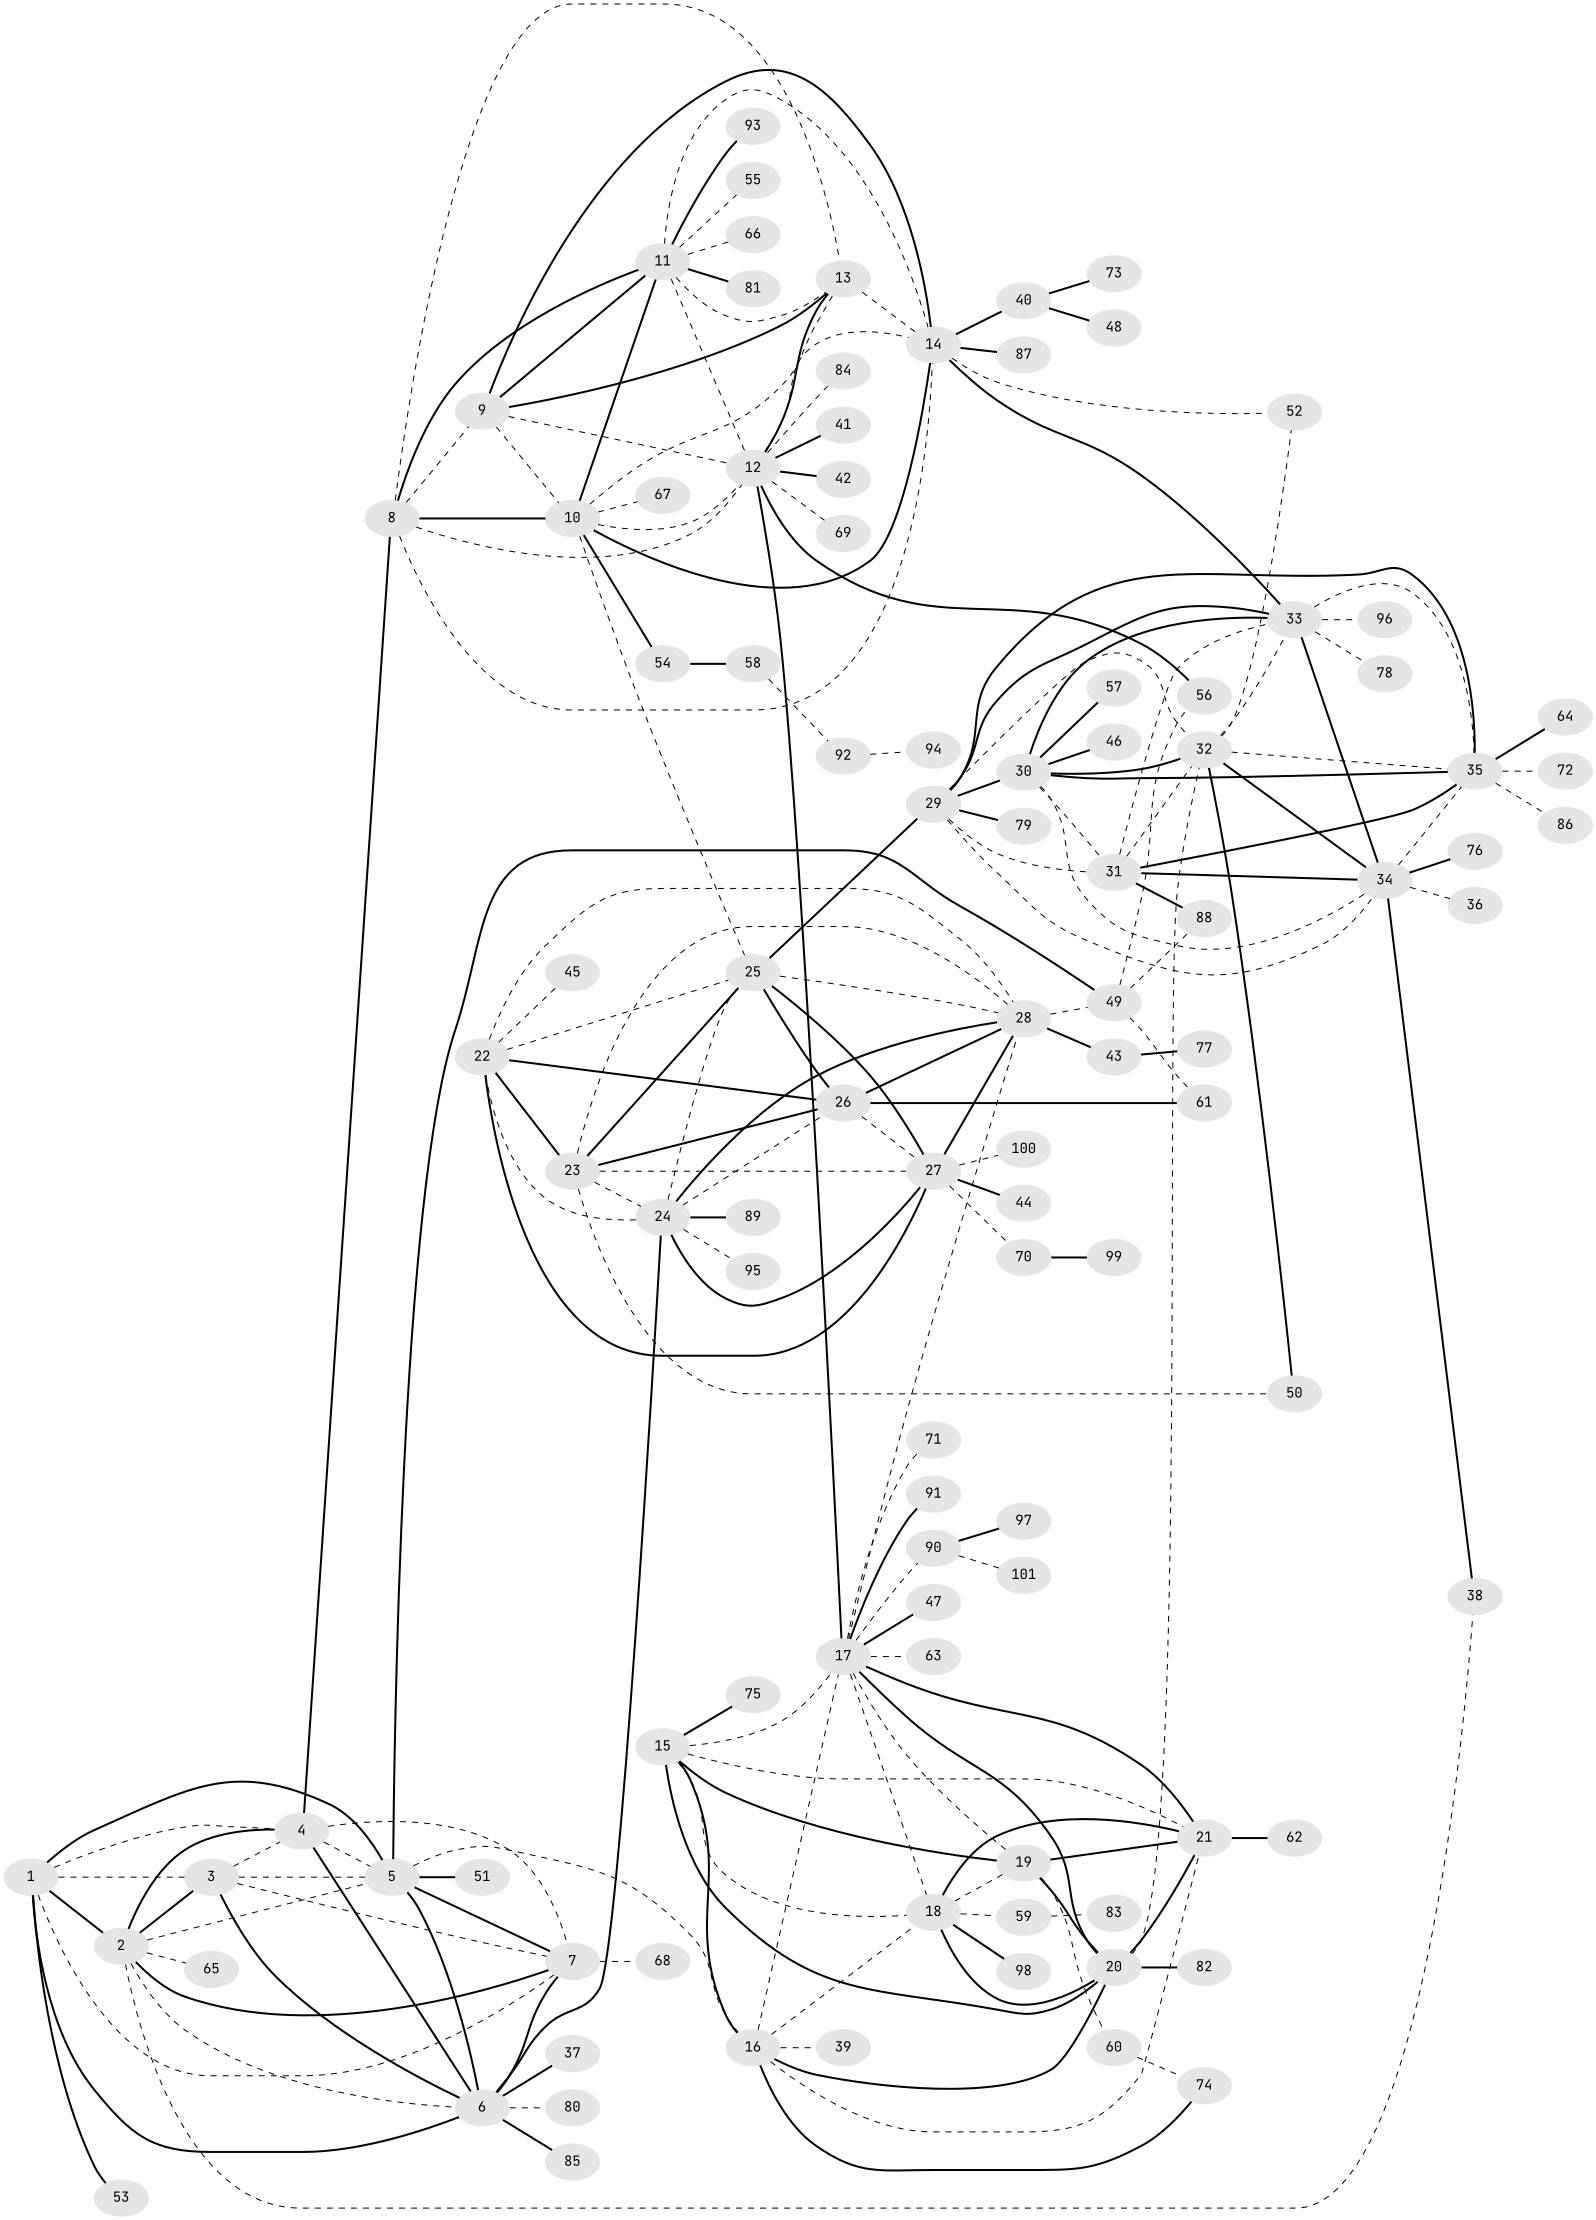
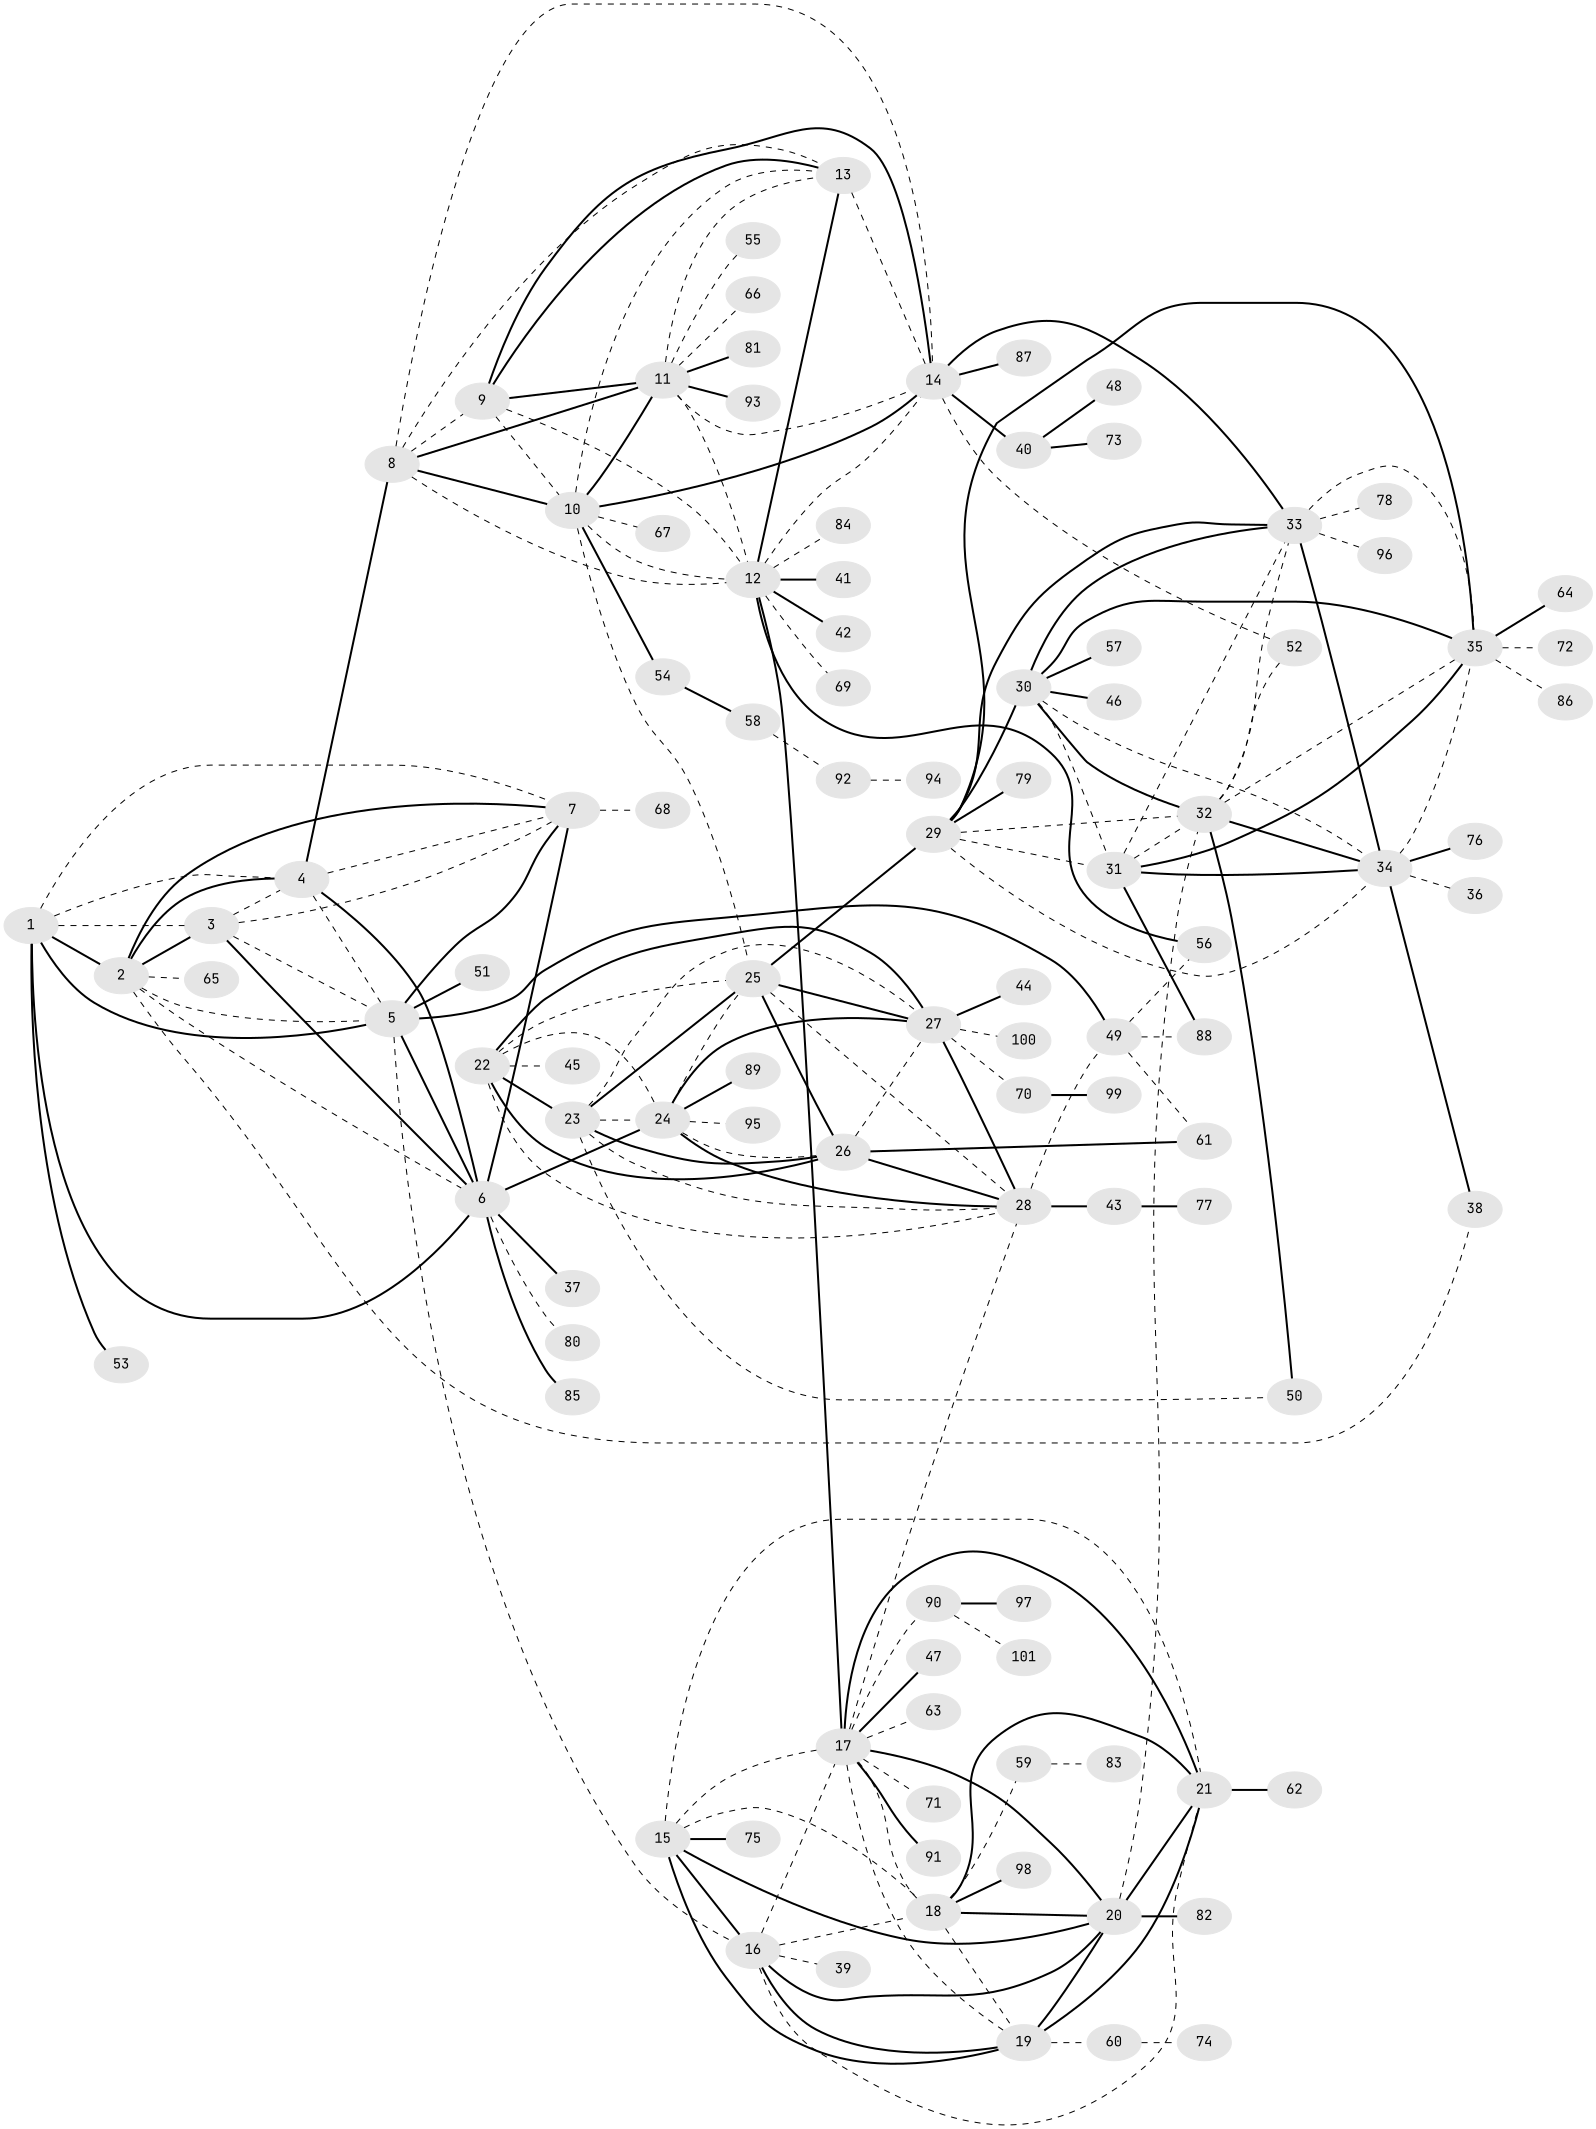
edge "16" -- "74": now "16" -- "19"
